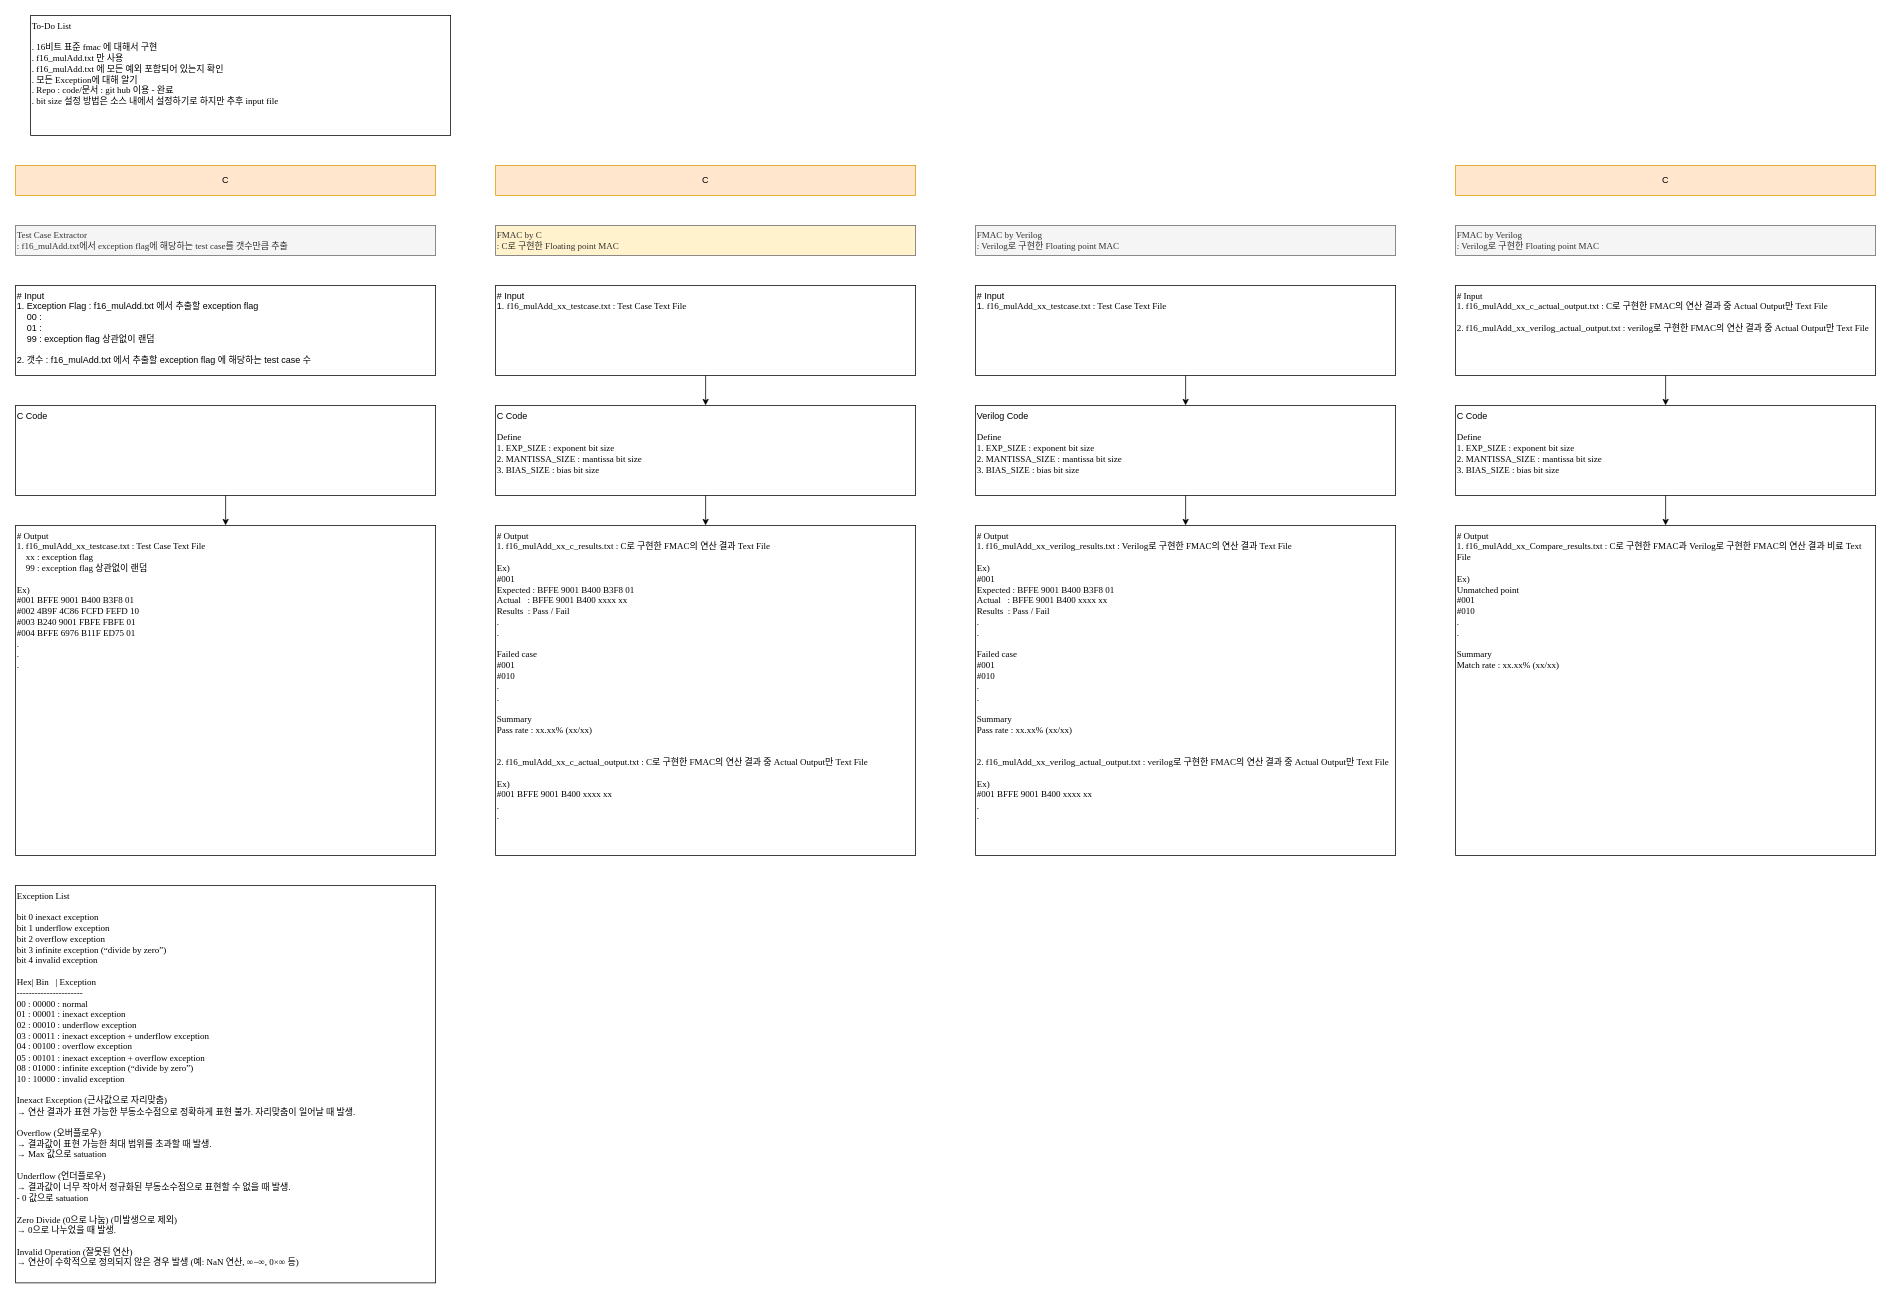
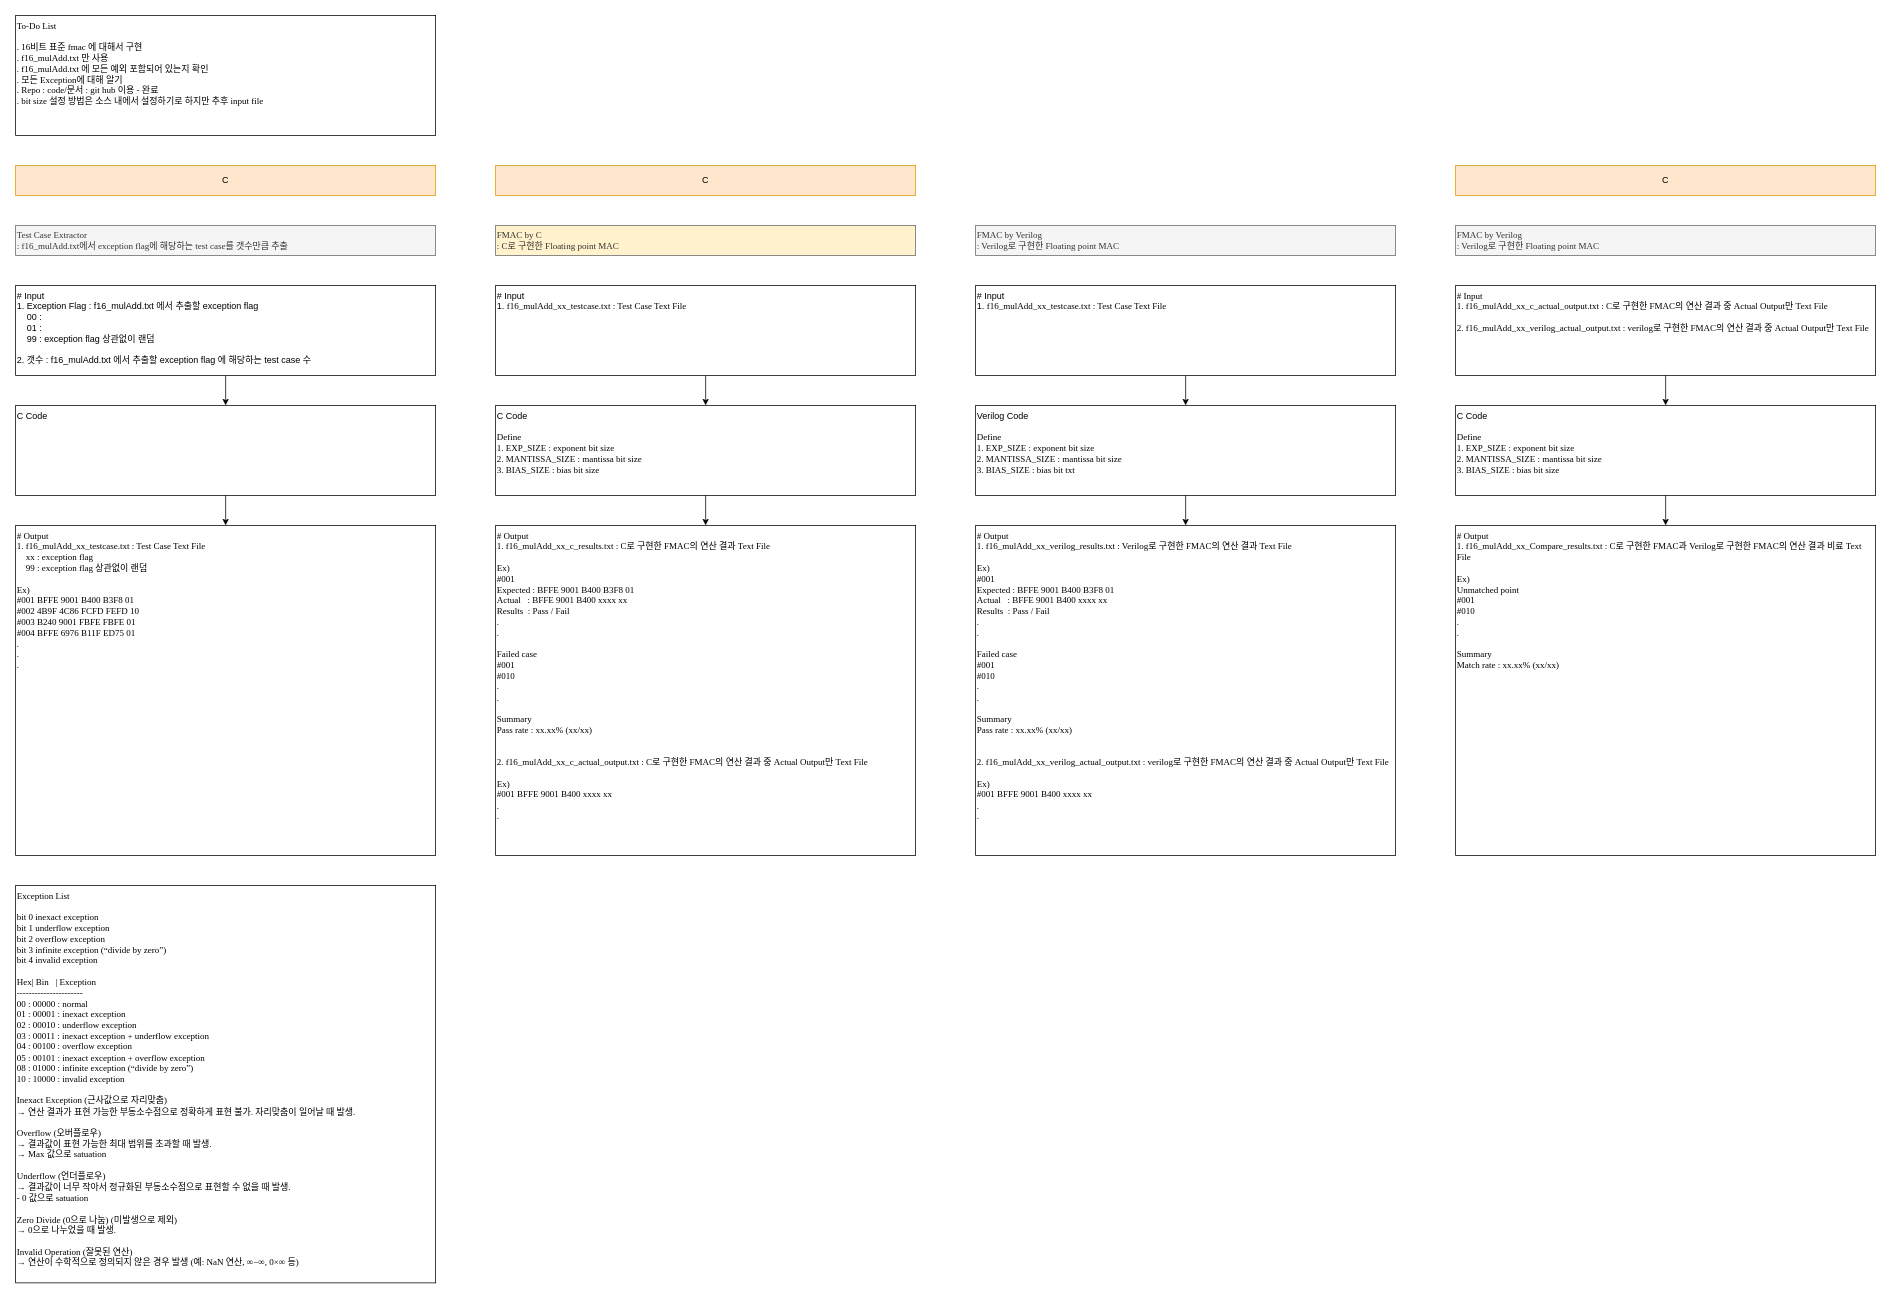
node "To-Do List . 16비트 표준 fmac 에 대해서 구현 . f16_mulAdd.txt 만 사용 . f16_mulAdd.txt 에 모든 예외 포함되어 있는지 확인 . 모든 Exception에 대해 알기 . Repo : code/문서 : git hub 이용 - 완료 . bit size 설정 방법은 소스 내에서 설정하기로 하지만 추후 input file": moved (240, 75) -> (225, 75)
edge "# Input 1. Exception Flag : f16_mulAdd.txt 에서 추출할 exception flag 00 : 01 : 99 : exception flag 상관없이 랜덤 2. 갯수 : f16_mulAdd.txt 에서 추출할 exception flag 에 해당하는 test case 수" -> "C Code": added
node "Verilog Code Define 1. EXP_SIZE : exponent bit size 2. MANTISSA_SIZE : mantissa bit size 3. BIAS_SIZE : bias bit size": label "Verilog Code Define 1. EXP_SIZE : exponent bit size 2. MANTISSA_SIZE : mantissa bit size 3. BIAS_SIZE : bias bit size" -> "Verilog Code Define 1. EXP_SIZE : exponent bit size 2. MANTISSA_SIZE : mantissa bit size 3. BIAS_SIZE : bias bit txt"
